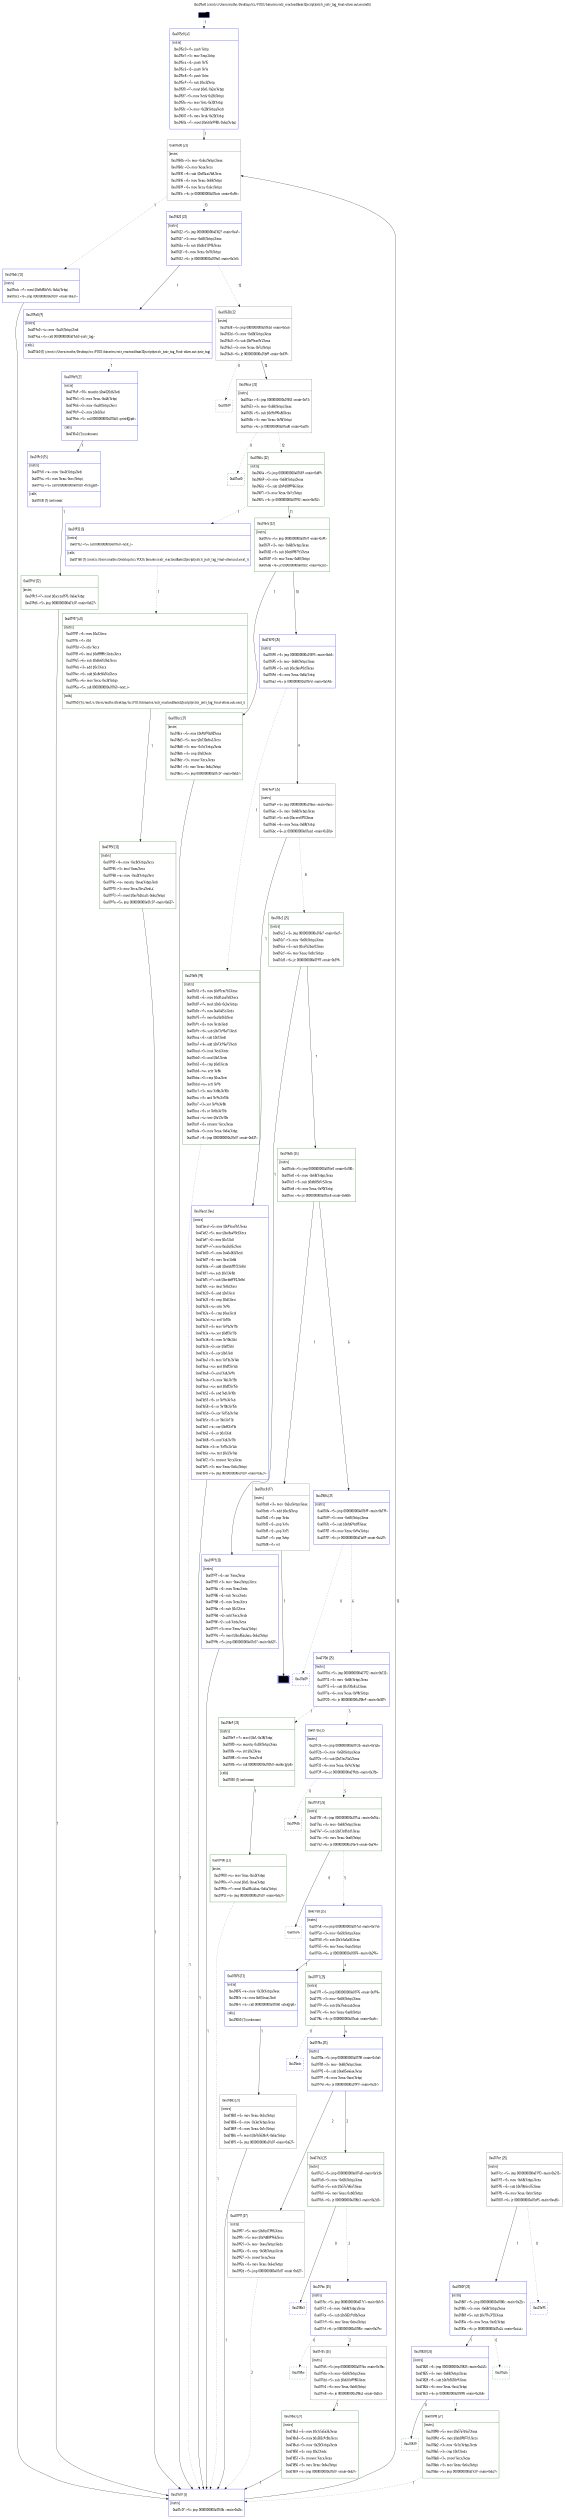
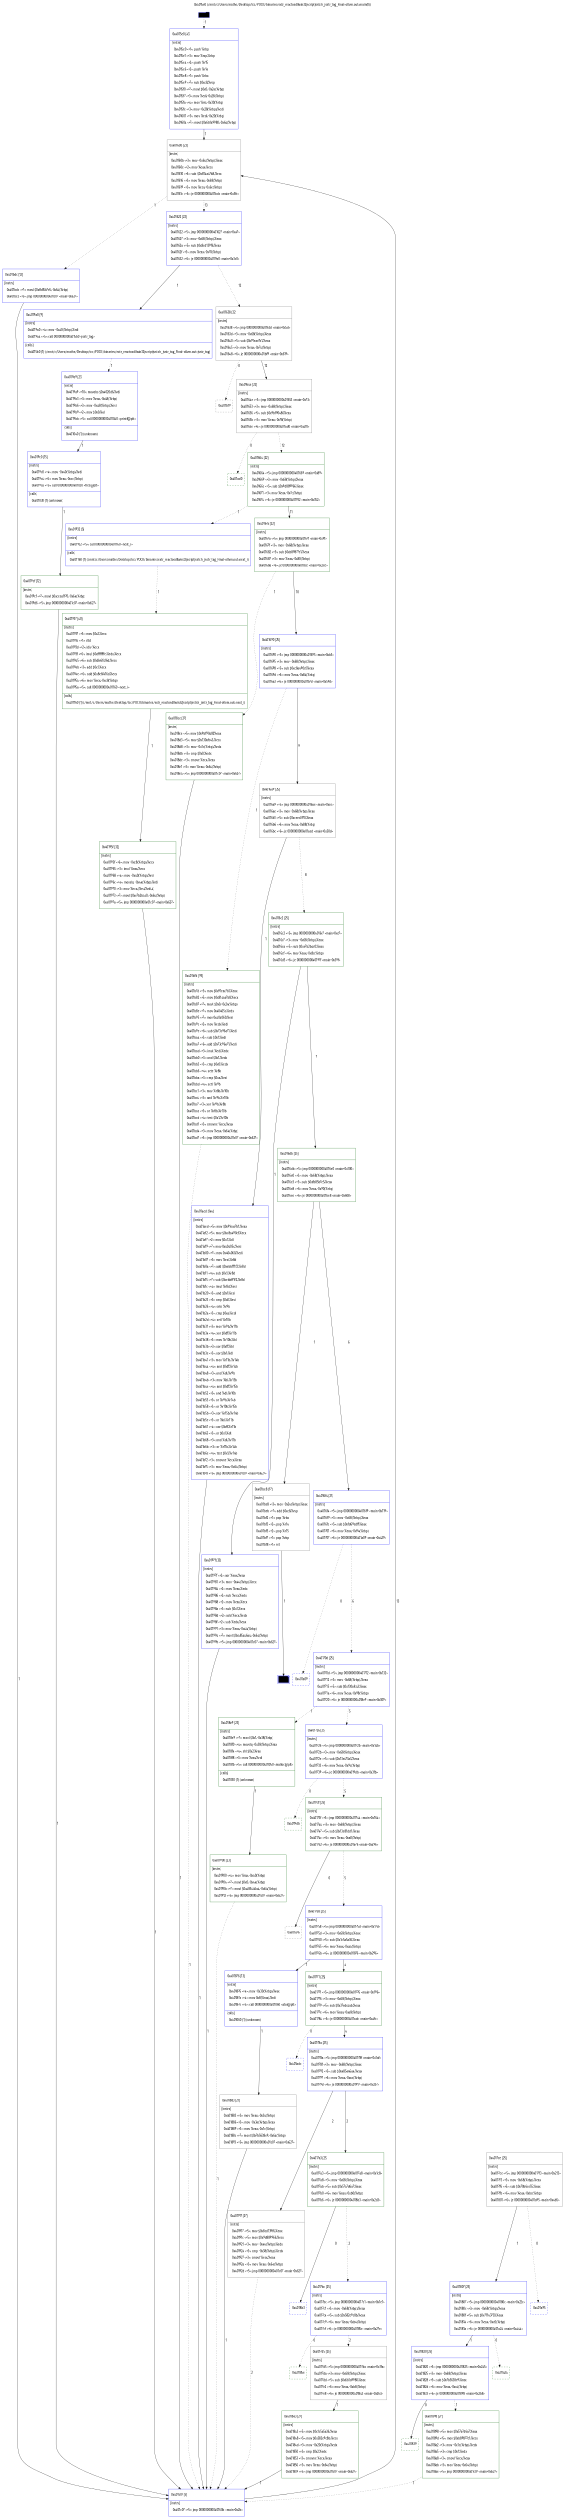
edge "0x40167a [22]" -> "0x4018ce [27]": style solid -> dotted
